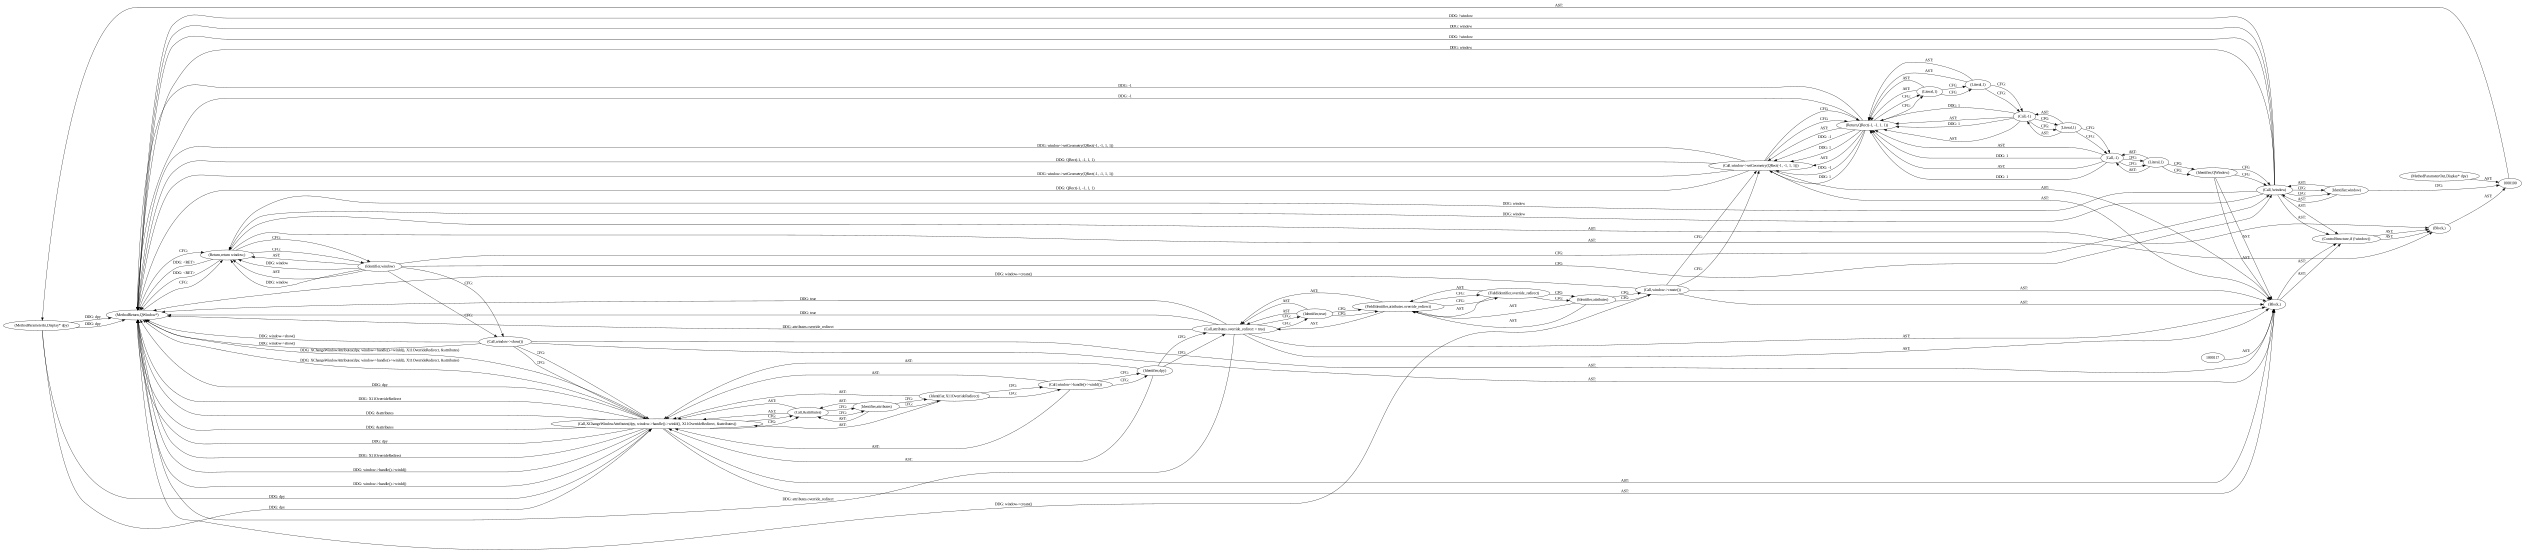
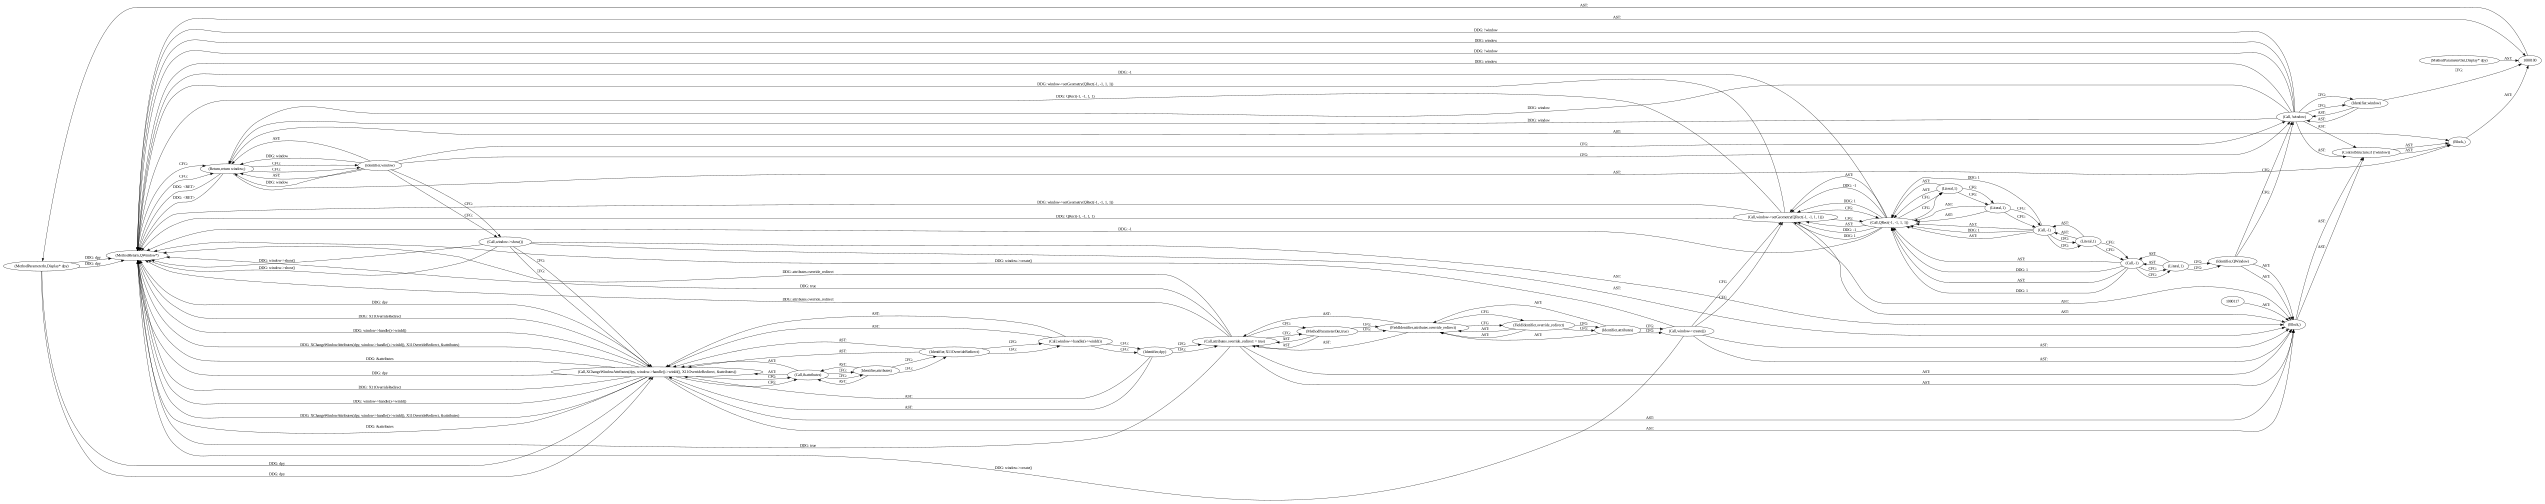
edge "(MethodReturn,QWindow*)" -> "1000100": added, label "AST:"
node "(Return,QRect(-1, -1, 1, 1))": label "(Return,QRect(-1, -1, 1, 1))" -> "(Call,QRect(-1, -1, 1, 1))"
node "(Identifier,true)": label "(Identifier,true)" -> "(MethodParameterOut,true)"
